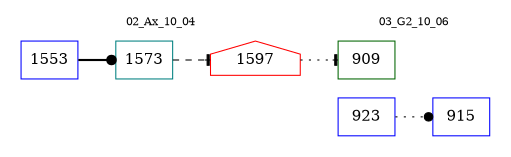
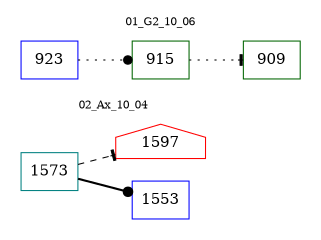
cluster "03_G2_10_06": label "03_G2_10_06" -> "01_G2_10_06"
edge "1553" -> "1573": reversed
edge "1597" -> "909": now "915" -> "909"
node "915": color blue -> darkgreen
